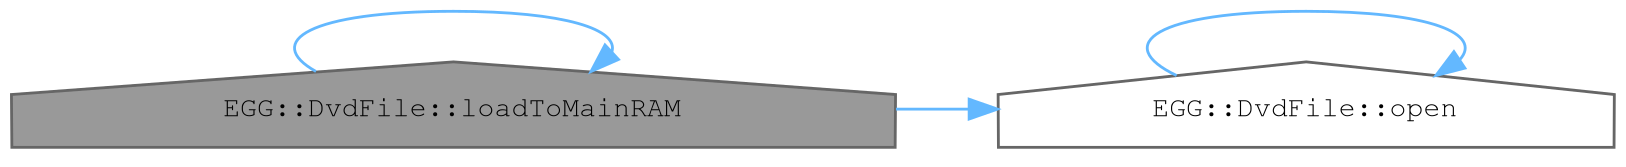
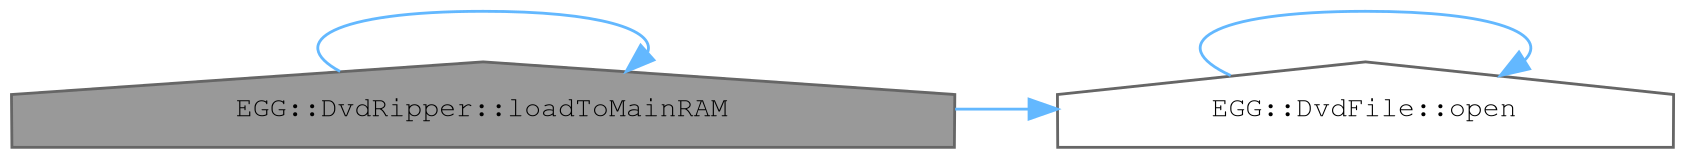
node "EGG::DvdFile::loadToMainRAM": label "EGG::DvdFile::loadToMainRAM" -> "EGG::DvdRipper::loadToMainRAM"
